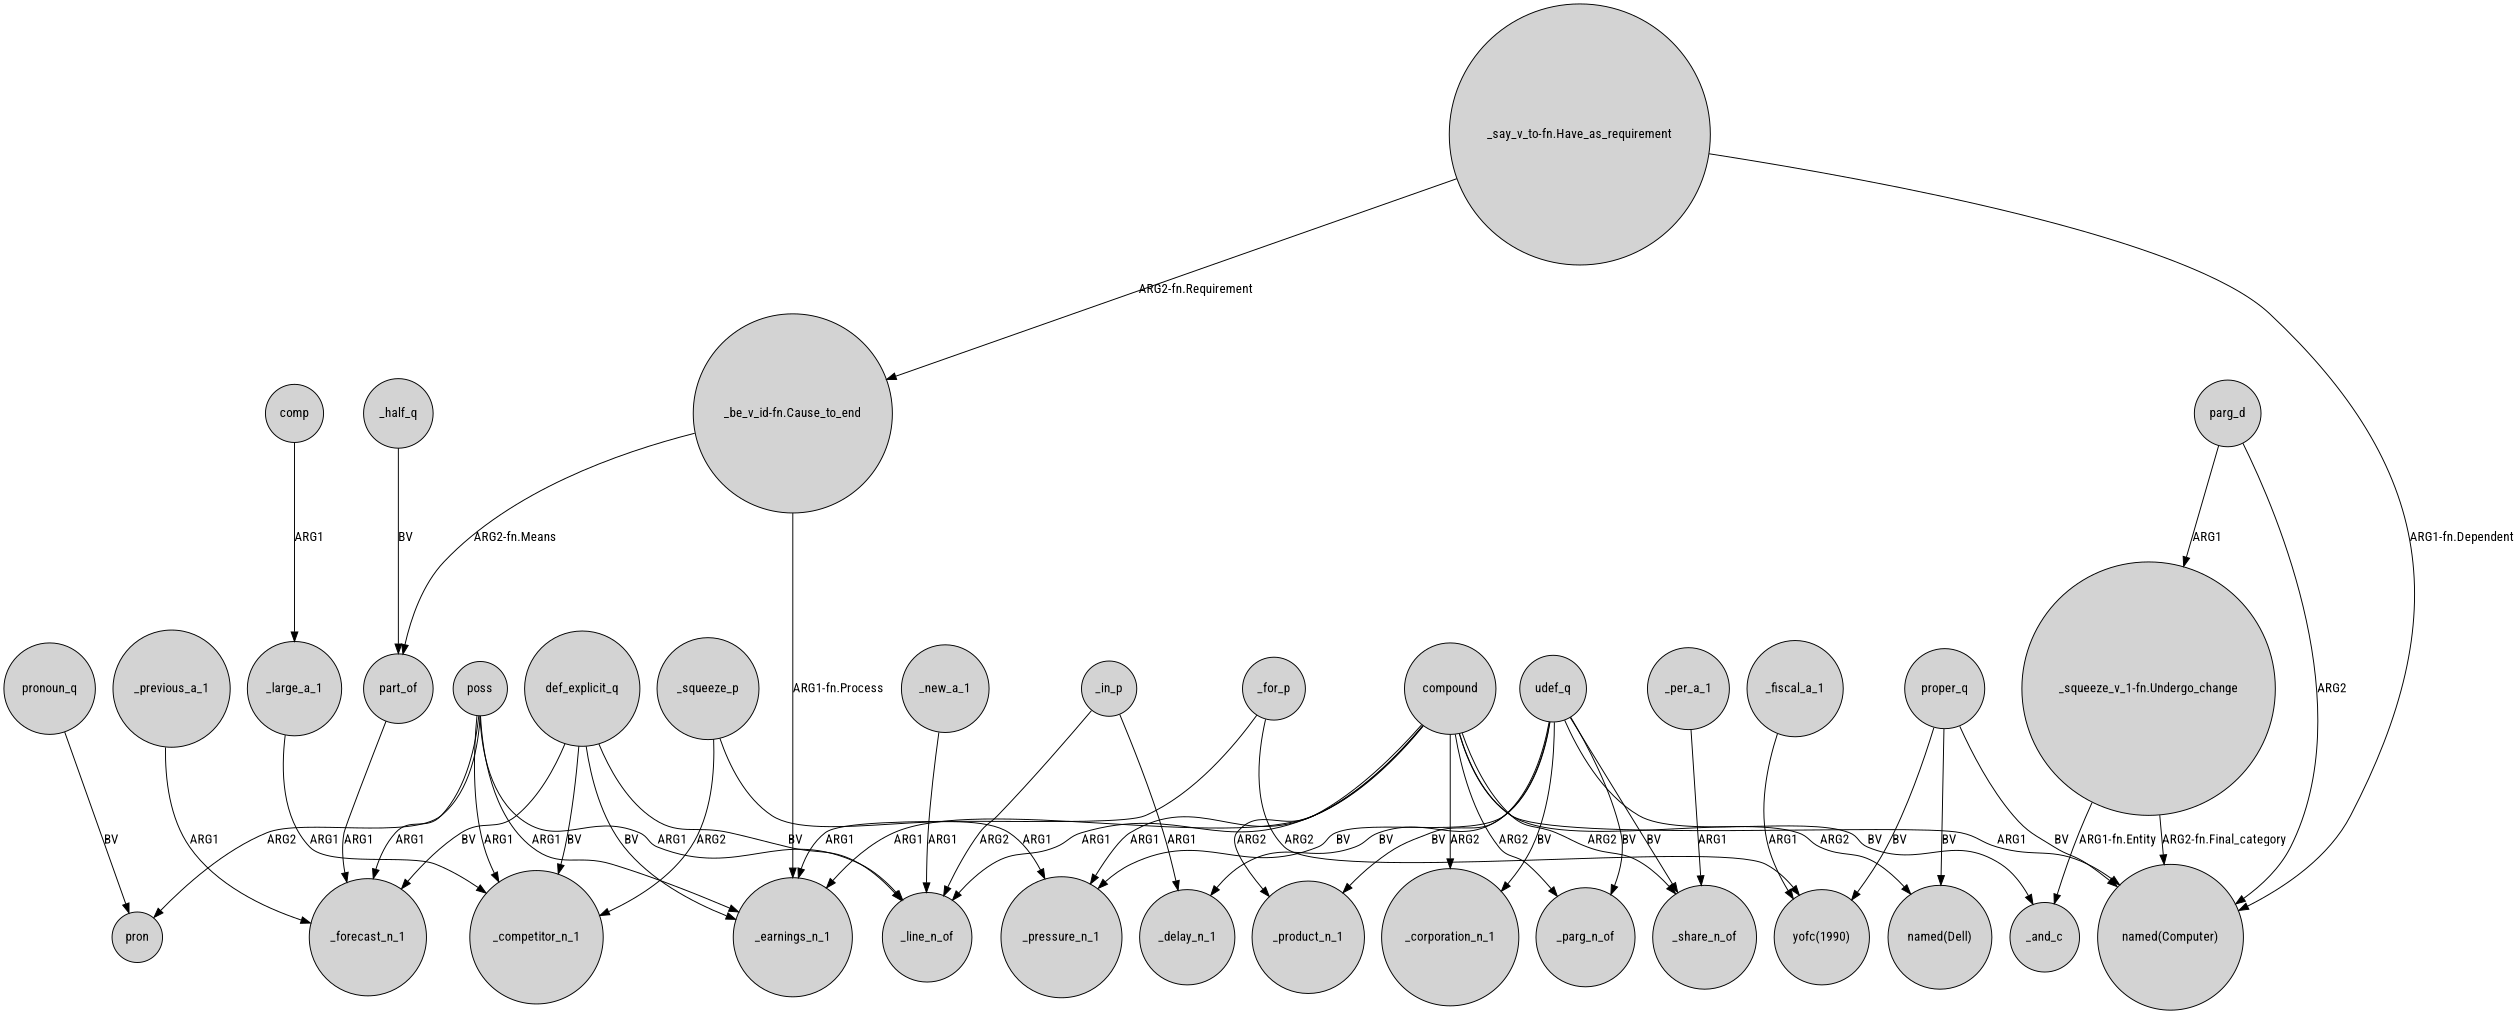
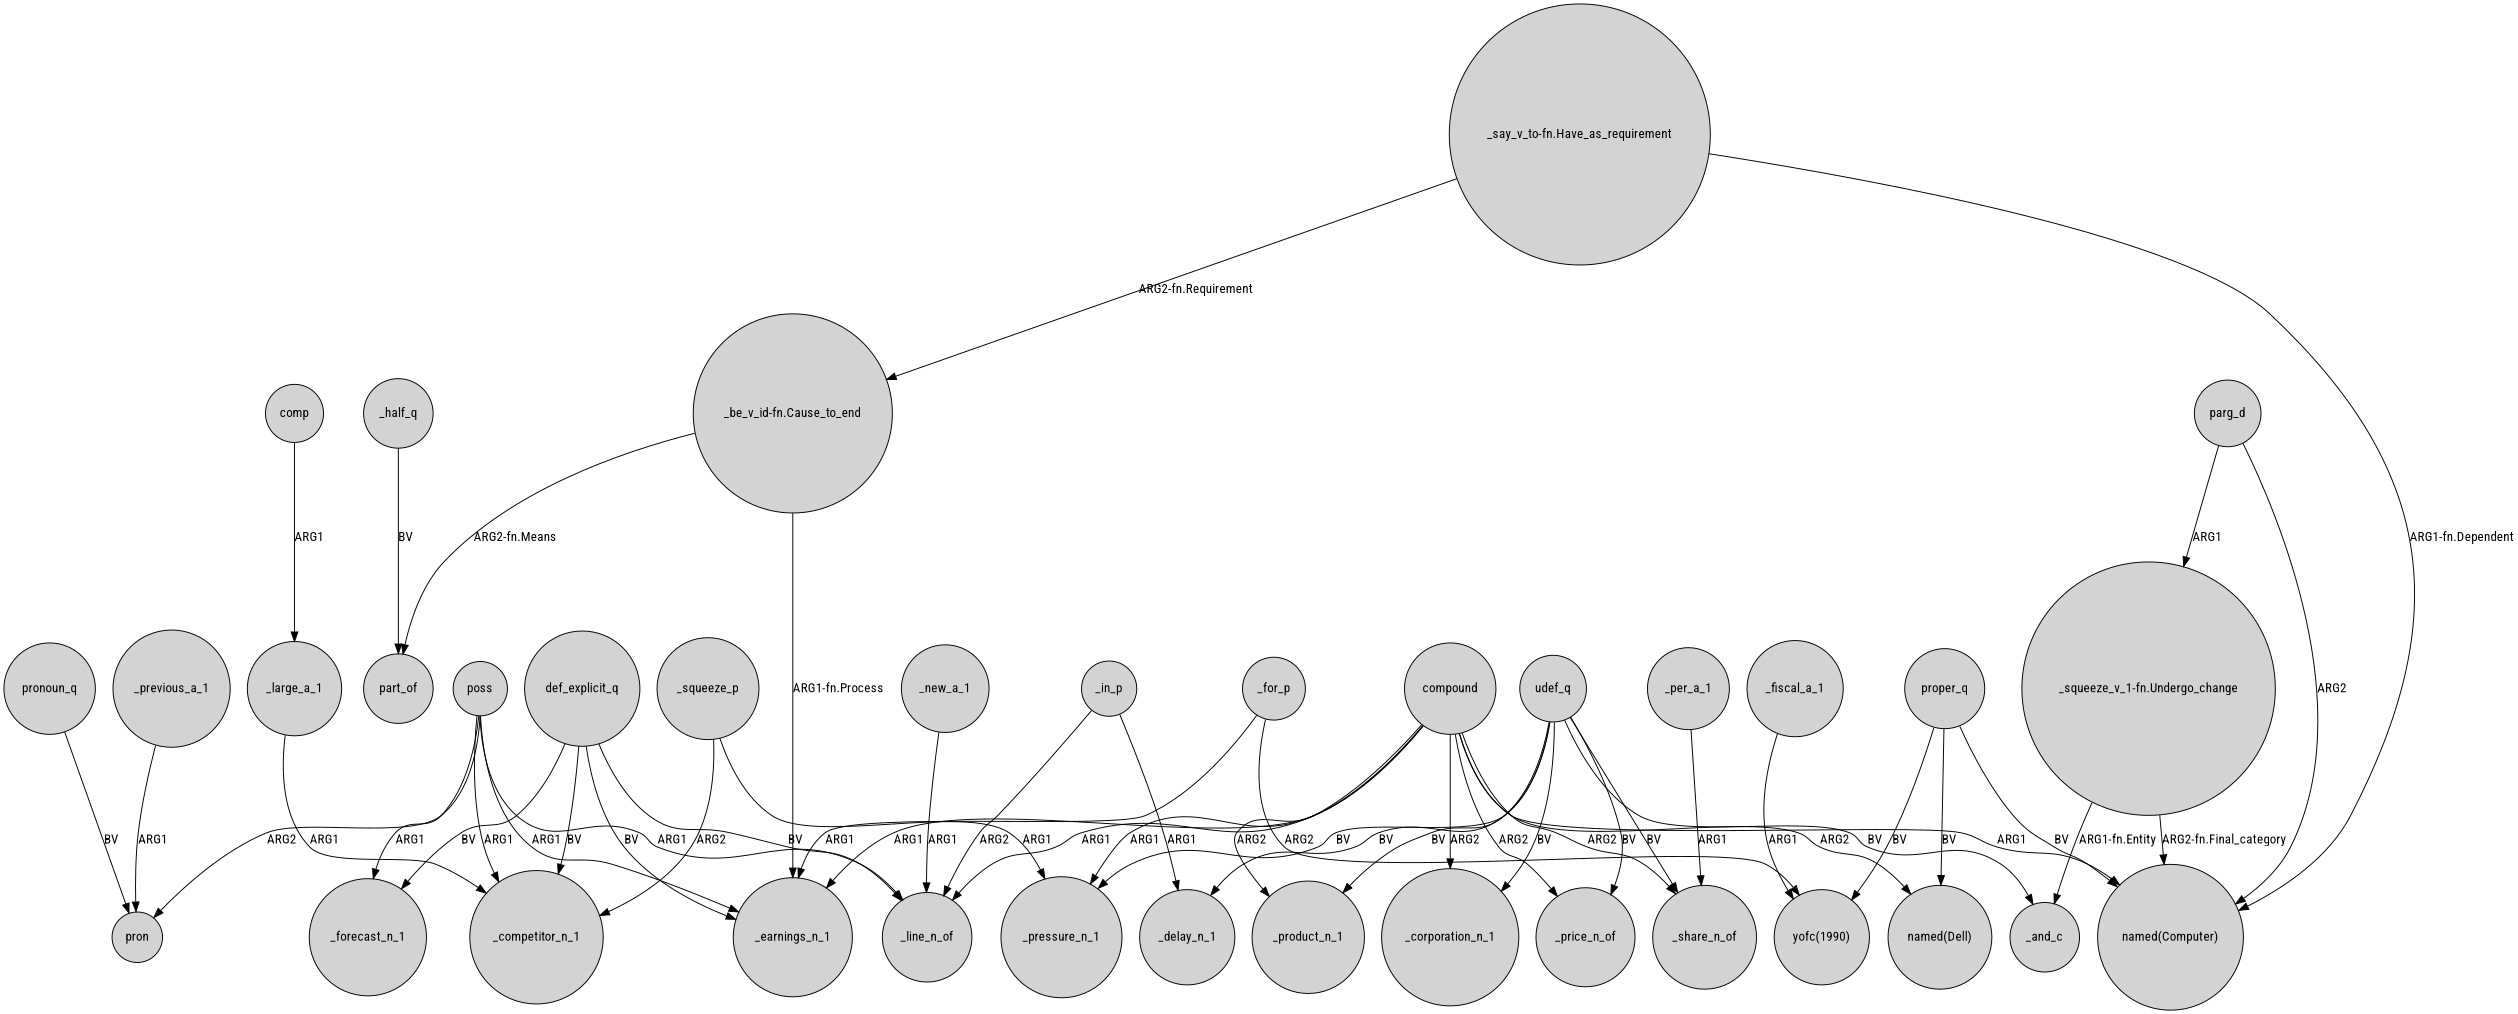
edge "part_of" -> "_forecast_n_1": removed, label "ARG1"
edge "_previous_a_1" -> "_forecast_n_1": now "_previous_a_1" -> "pron"
node "_parg_n_of": label "_parg_n_of" -> "_price_n_of"
